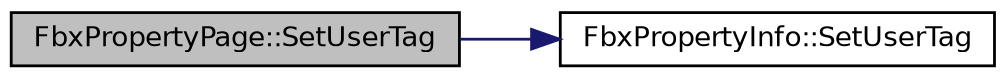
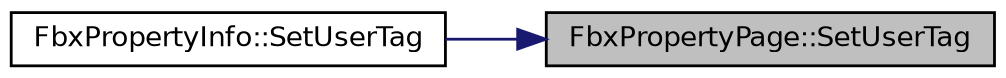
edge "FbxPropertyPage::SetUserTag" -> "FbxPropertyInfo::SetUserTag": reversed
